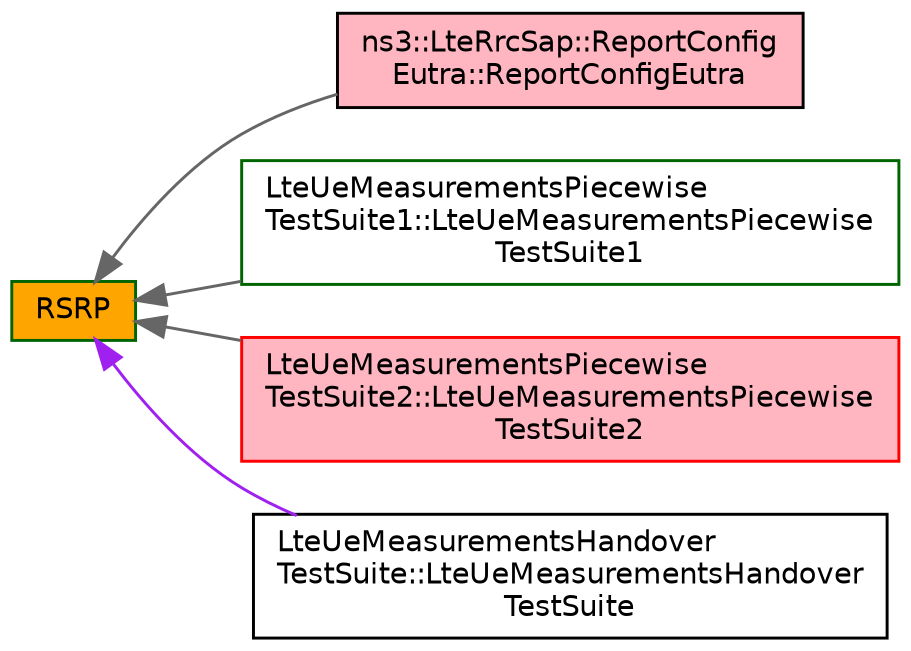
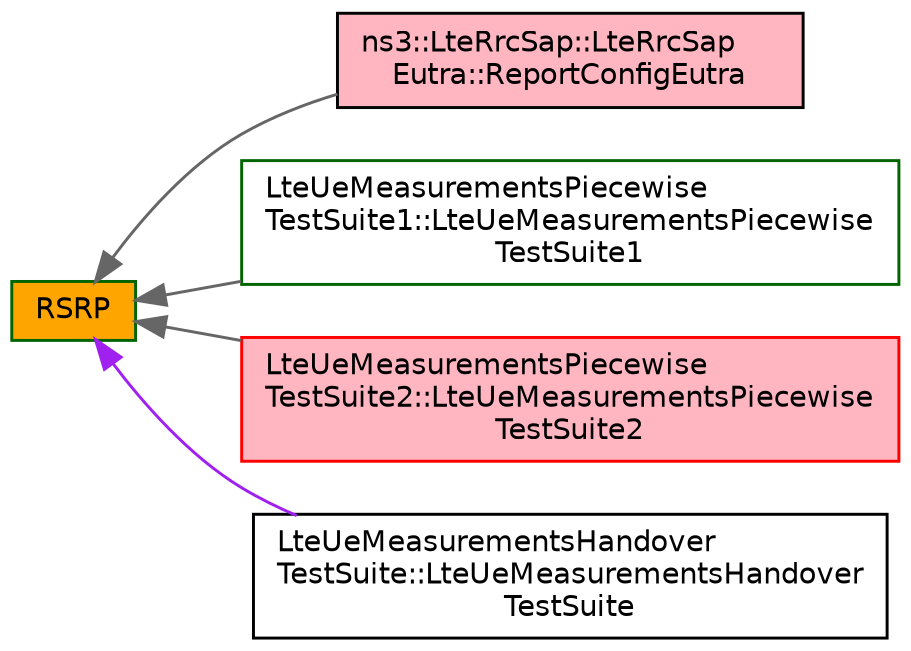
node "ns3::LteRrcSap::ReportConfig Eutra::ReportConfigEutra": label "ns3::LteRrcSap::ReportConfig Eutra::ReportConfigEutra" -> "ns3::LteRrcSap::LteRrcSap Eutra::ReportConfigEutra"
